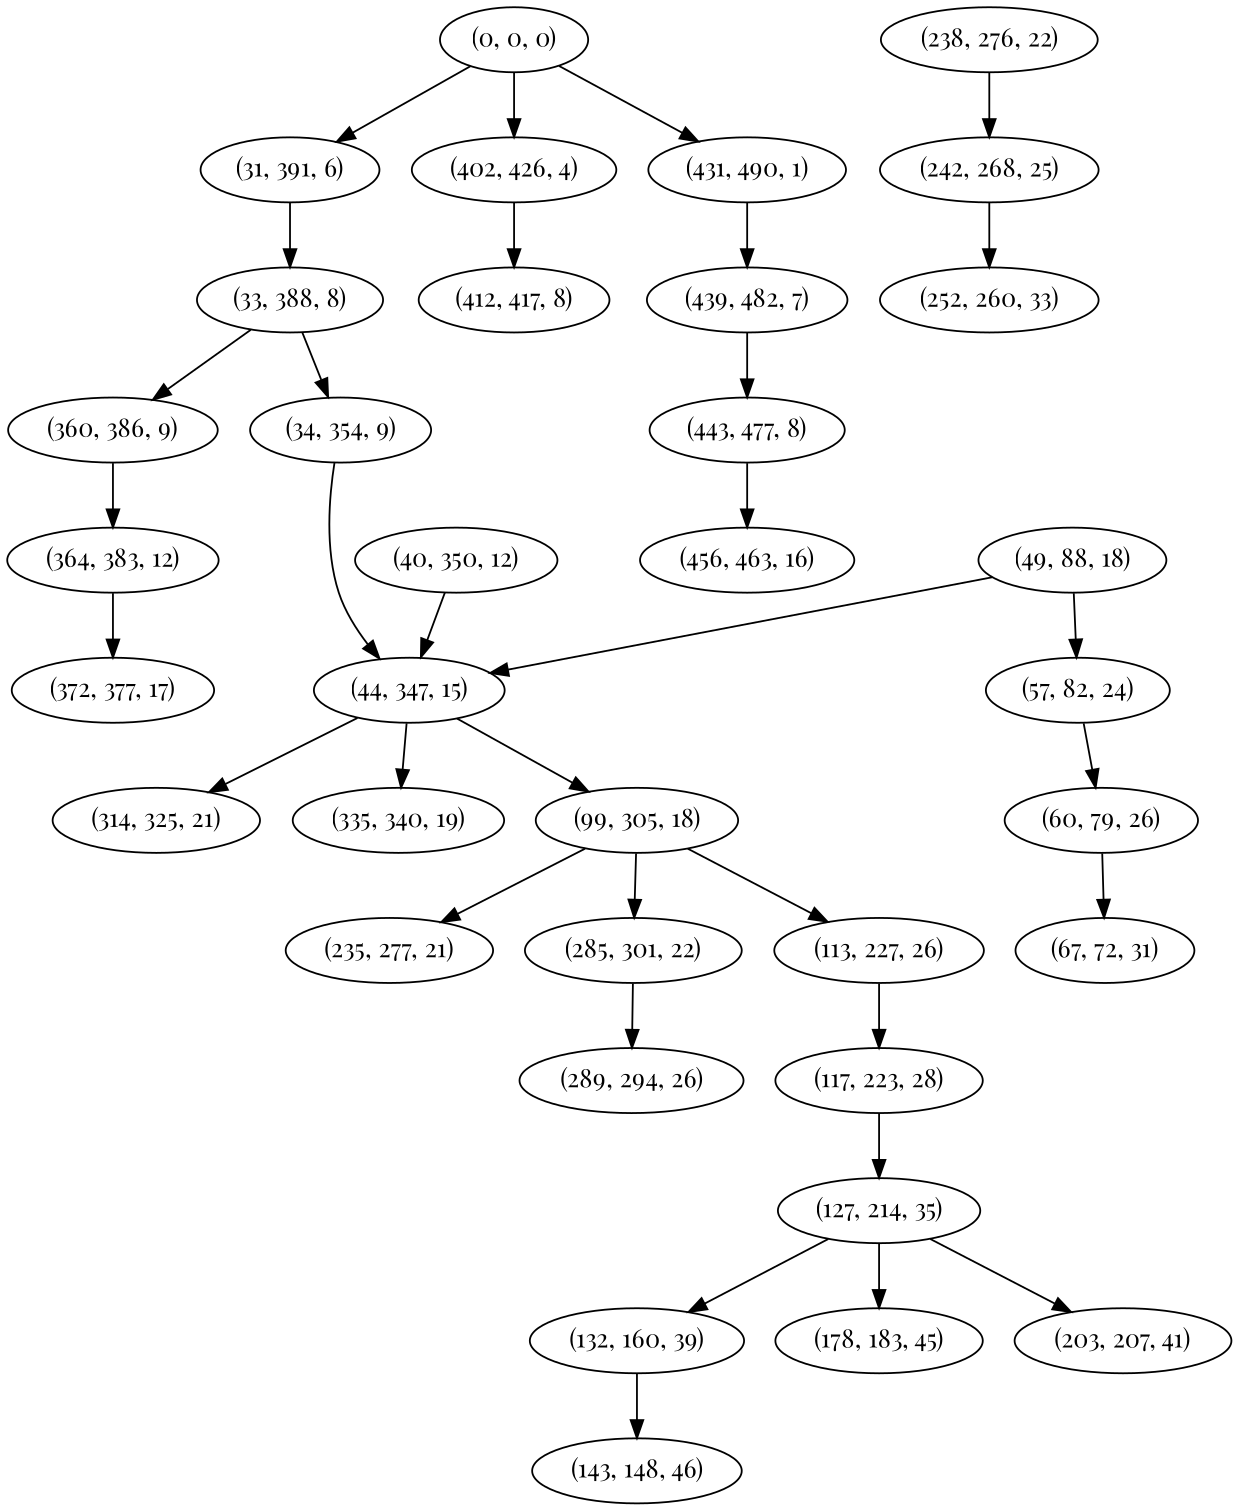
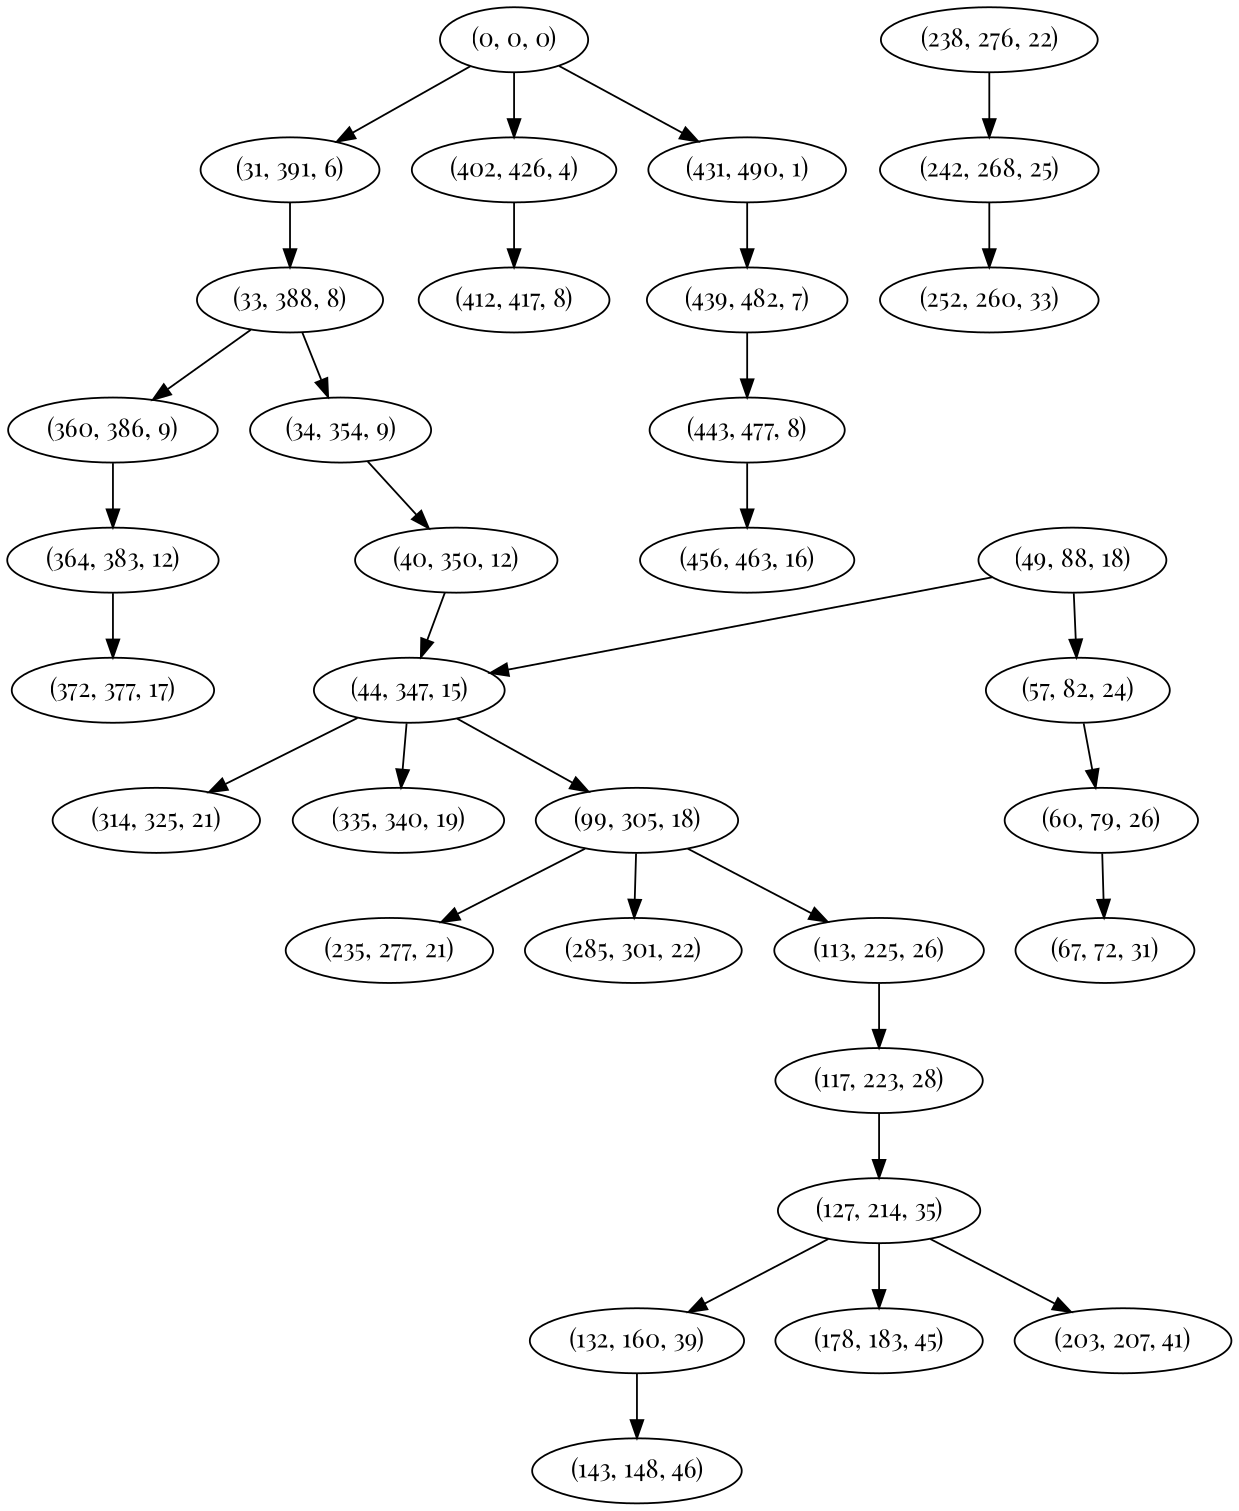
edge "(34, 354, 9)" -> "(44, 347, 15)": now "(34, 354, 9)" -> "(40, 350, 12)"
node "(113, 227, 26)": label "(113, 227, 26)" -> "(113, 225, 26)"
node "(289, 294, 26)": removed
